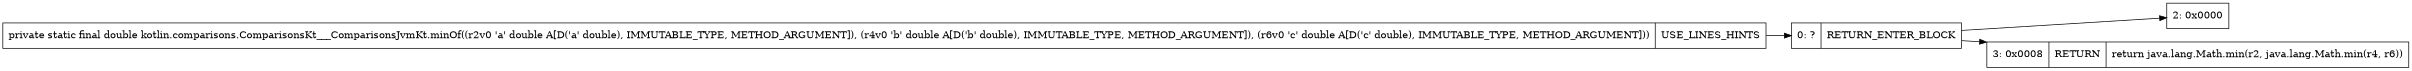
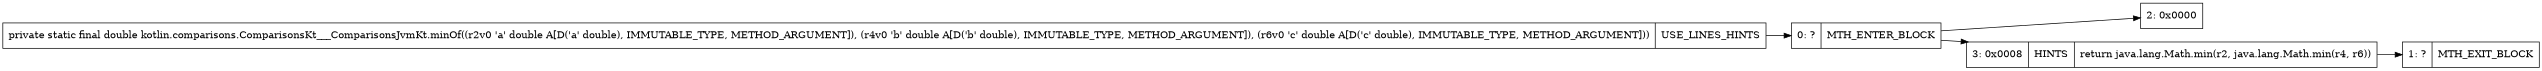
node "0: ?": text "RETURN_ENTER_BLOCK" -> "MTH_ENTER_BLOCK"
node "3: 0x0008": text "RETURN" -> "HINTS"
node "1: ?": added
